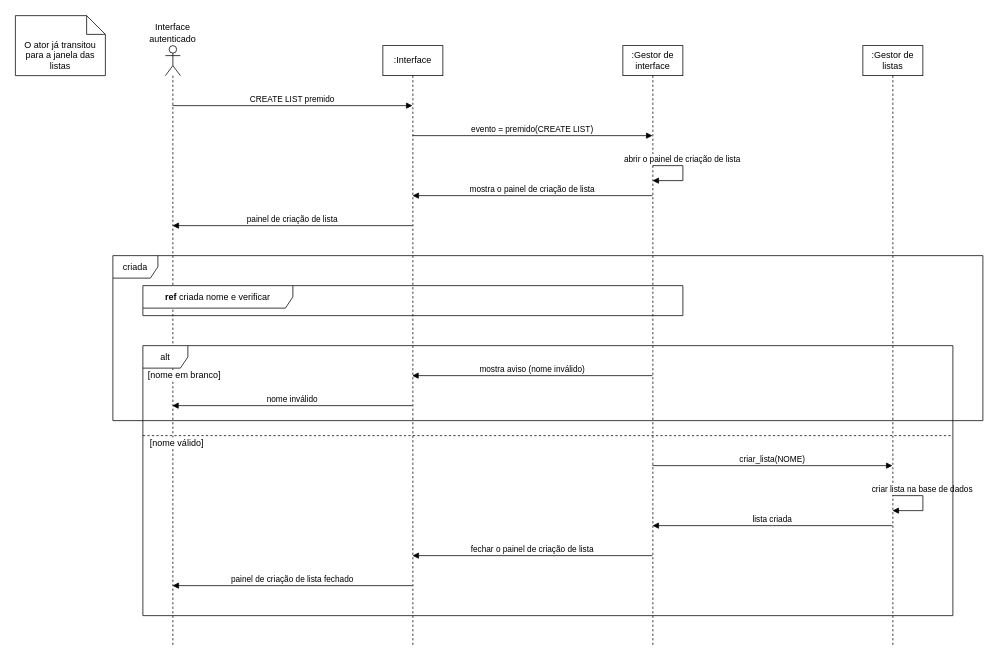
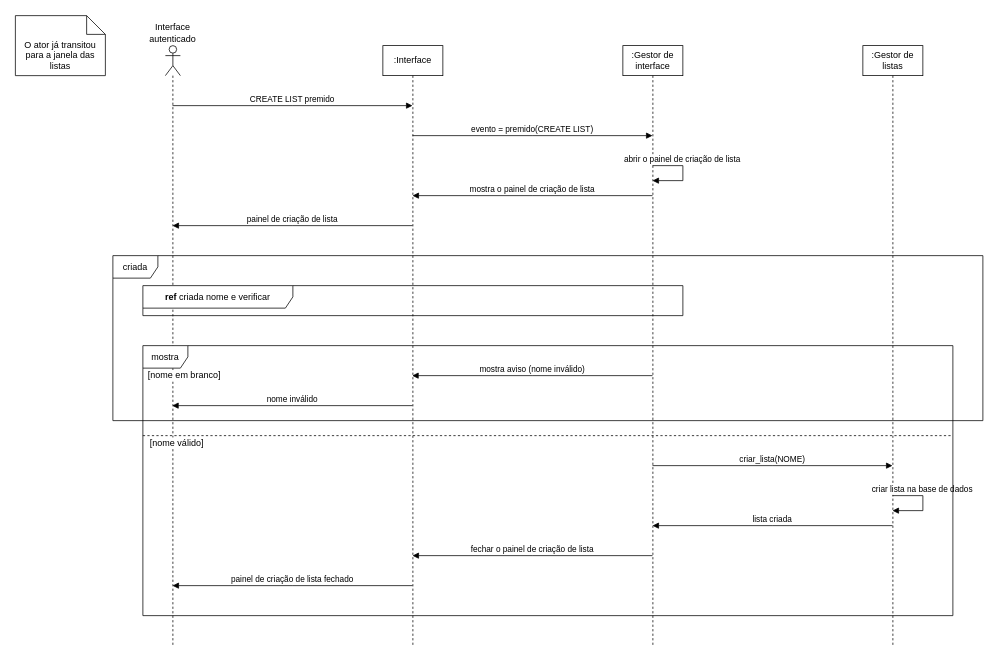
node "alt": label "alt" -> "mostra"
